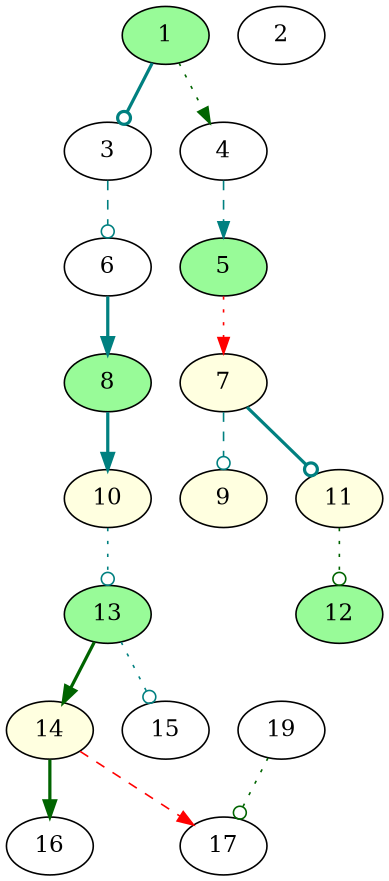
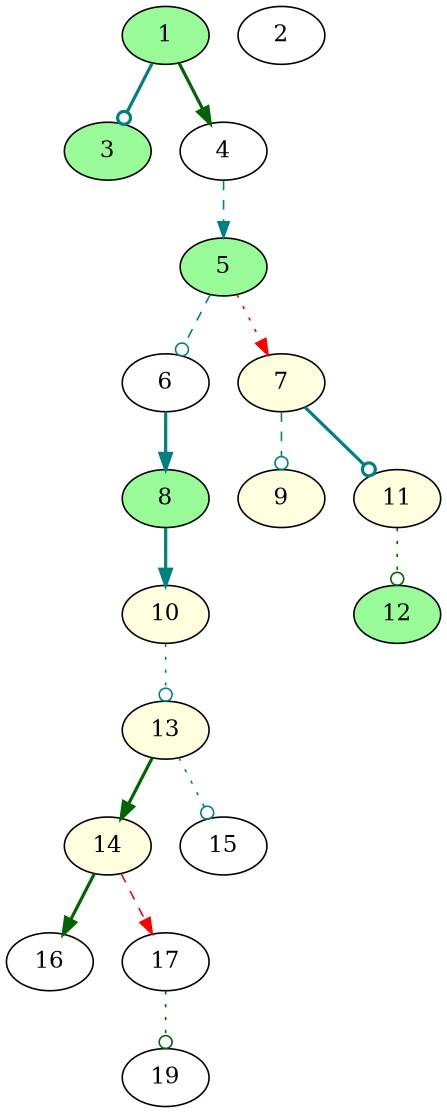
edge "1" -> "4": style dotted -> bold
node "3": fillcolor white -> palegreen
edge "3" -> "6": now "5" -> "6"
node "13": fillcolor palegreen -> lightyellow
edge "19" -> "17": reversed
